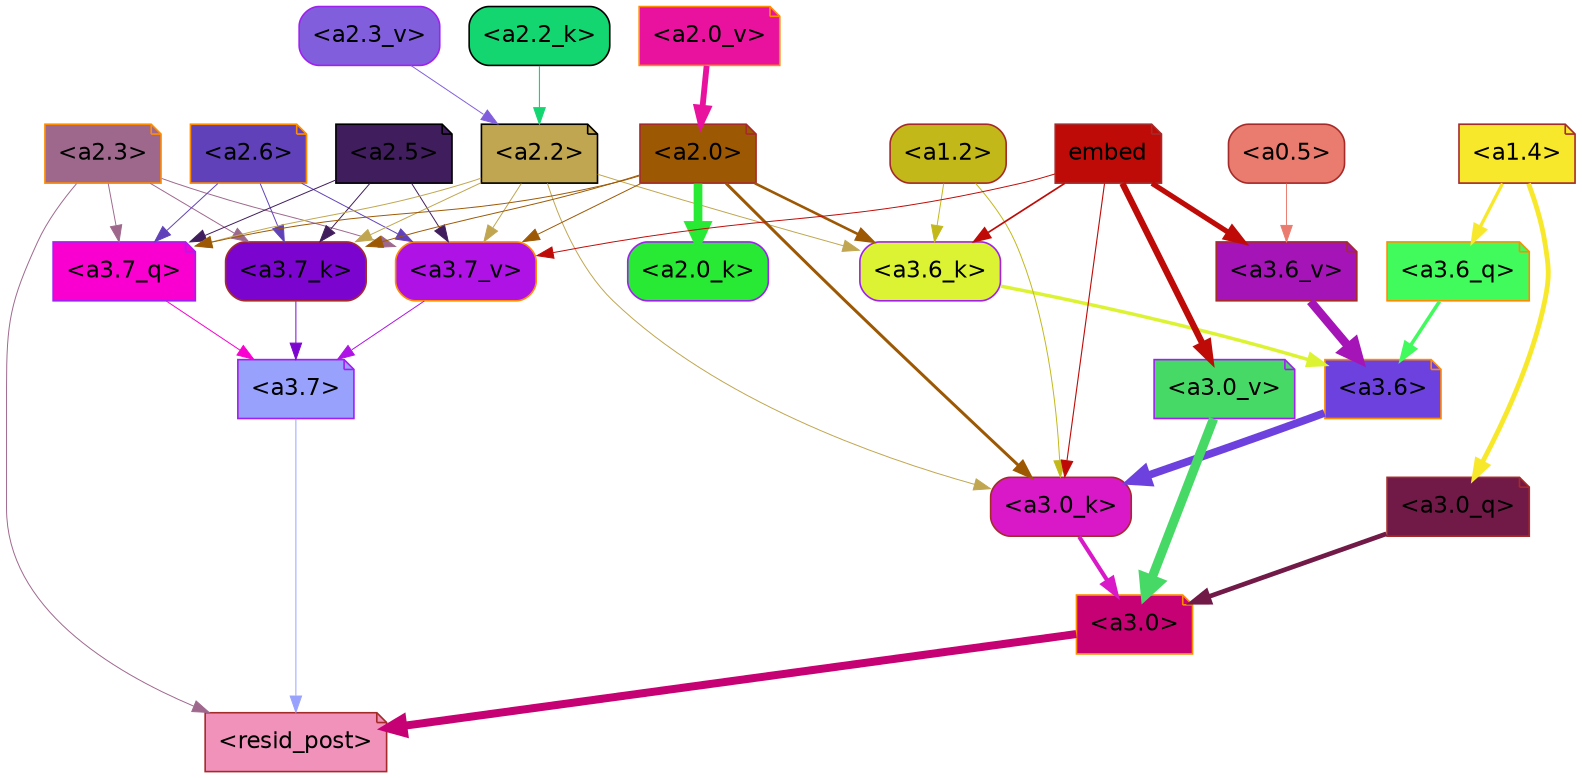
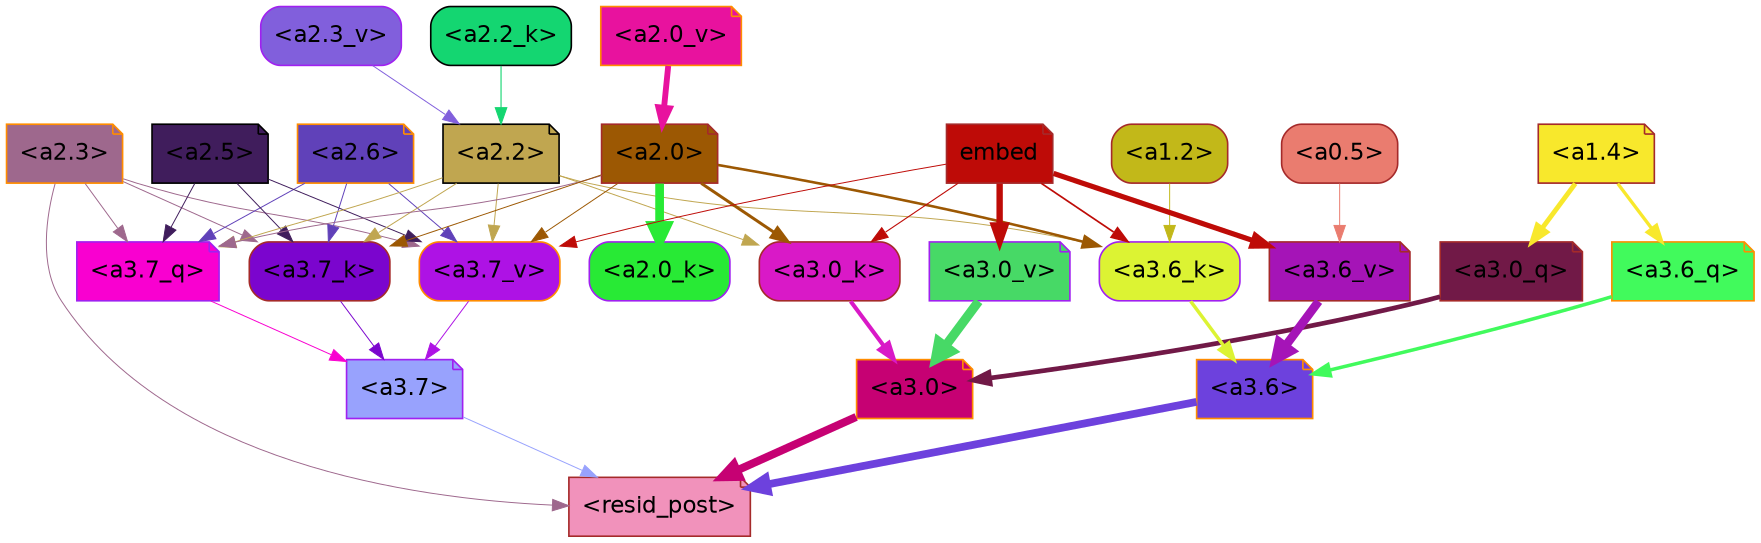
edge "<a2.0>" -> "<a3.7_q>": color #9c5803 -> #9e688d
edge "<a1.2>" -> "<a3.0_k>": removed
edge "<a3.6>" -> "<a3.0_k>": now "<a3.6>" -> "<resid_post>"
